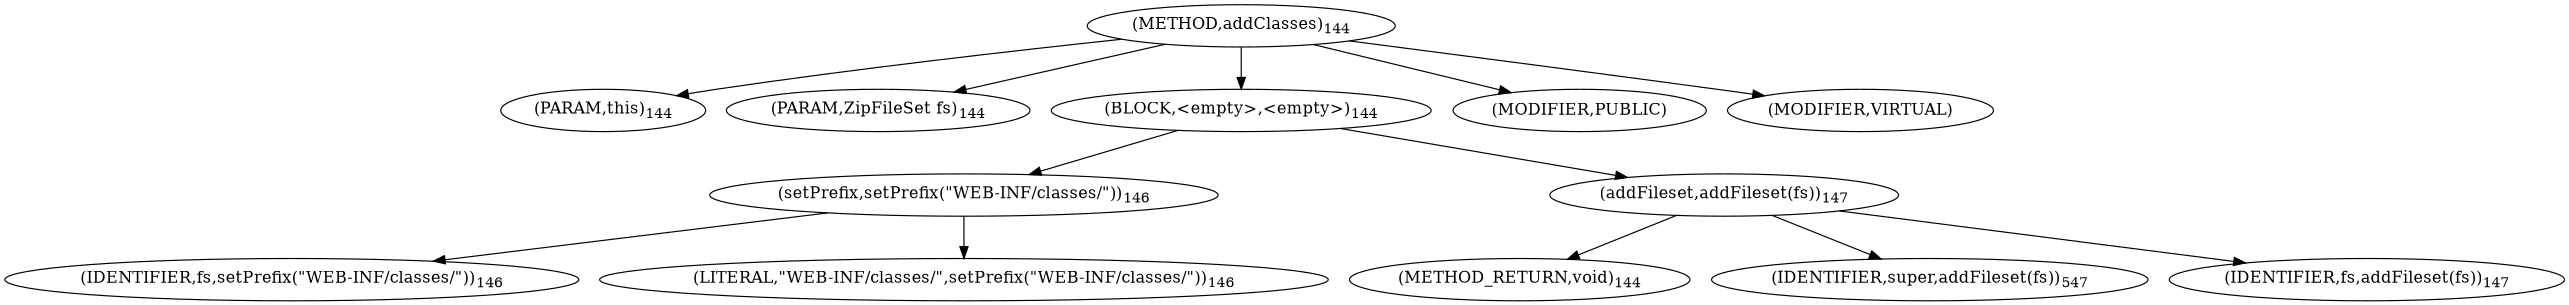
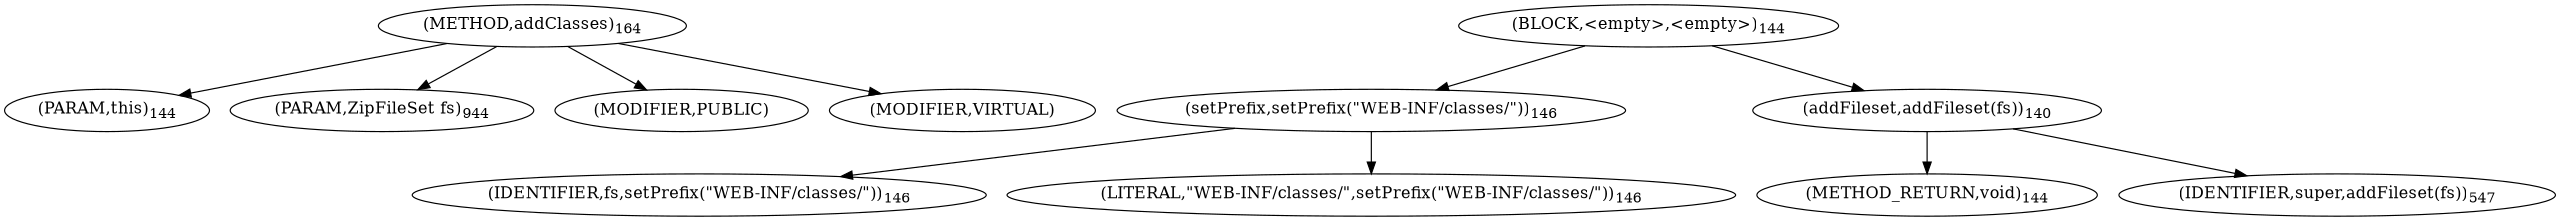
node "(METHOD,addClasses)": text "144" -> "164"
edge "(METHOD,addClasses)" -> "(BLOCK,<empty>,<empty>)": removed
node "(PARAM,ZipFileSet fs)": text "144" -> "944"
node "(addFileset,addFileset(fs))": text "147" -> "140"
node "(IDENTIFIER,fs,addFileset(fs))": removed
